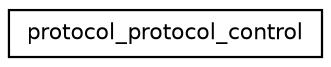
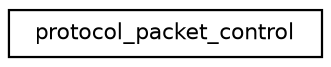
node "protocol_protocol_control": label "protocol_protocol_control" -> "protocol_packet_control"
